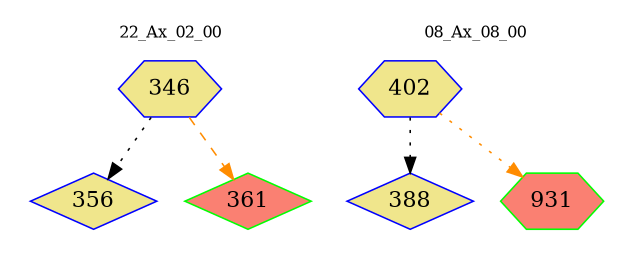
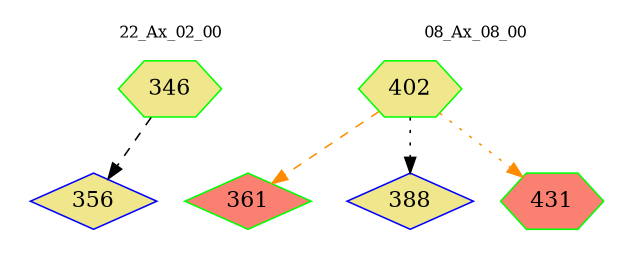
node "346": color blue -> green
node "402": color blue -> green
edge "346" -> "356": style dotted -> dashed
edge "346" -> "361": now "402" -> "361"
node "931": label "931" -> "431"
